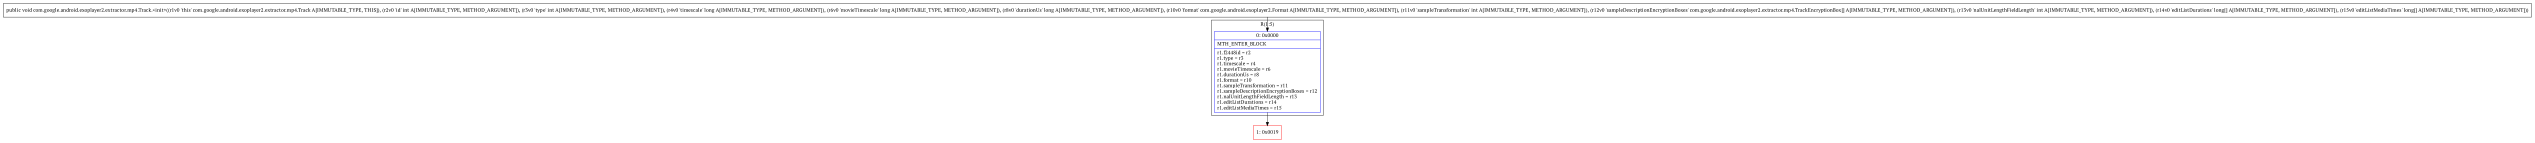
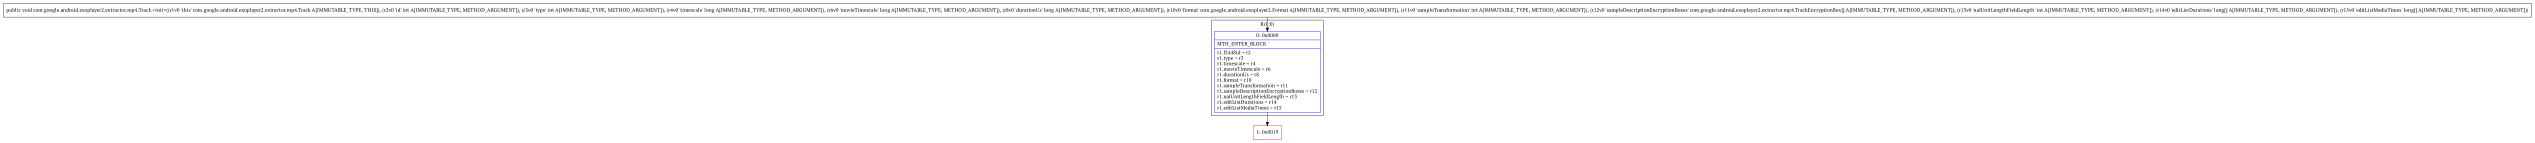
cluster "R(1:5)": label "R(1:5)" -> "R(1:0)"
